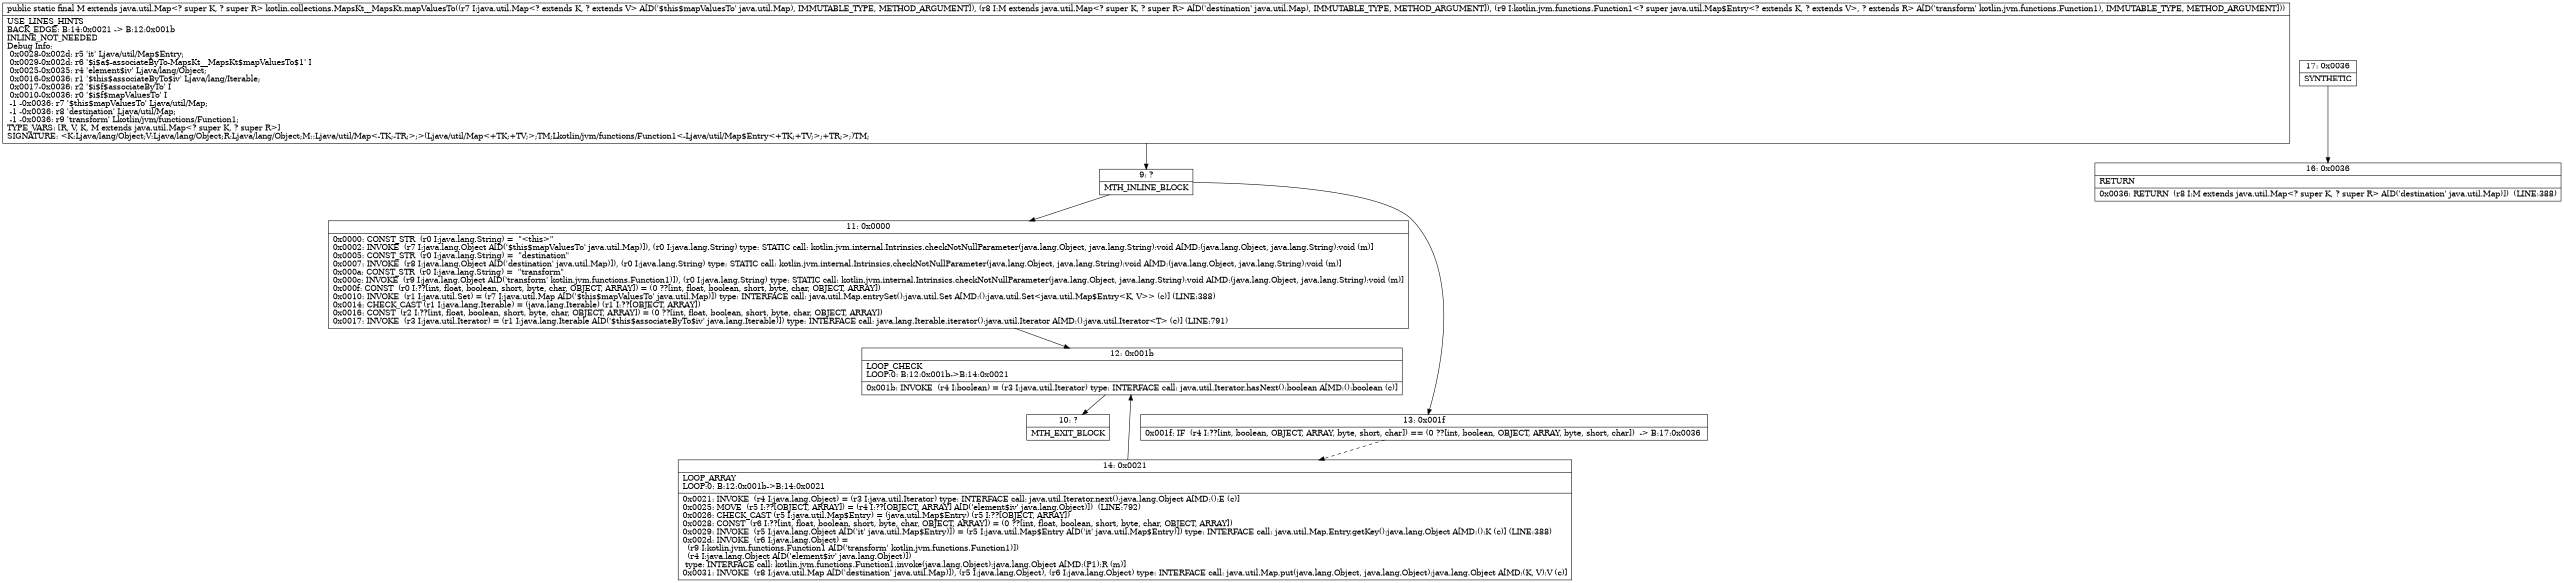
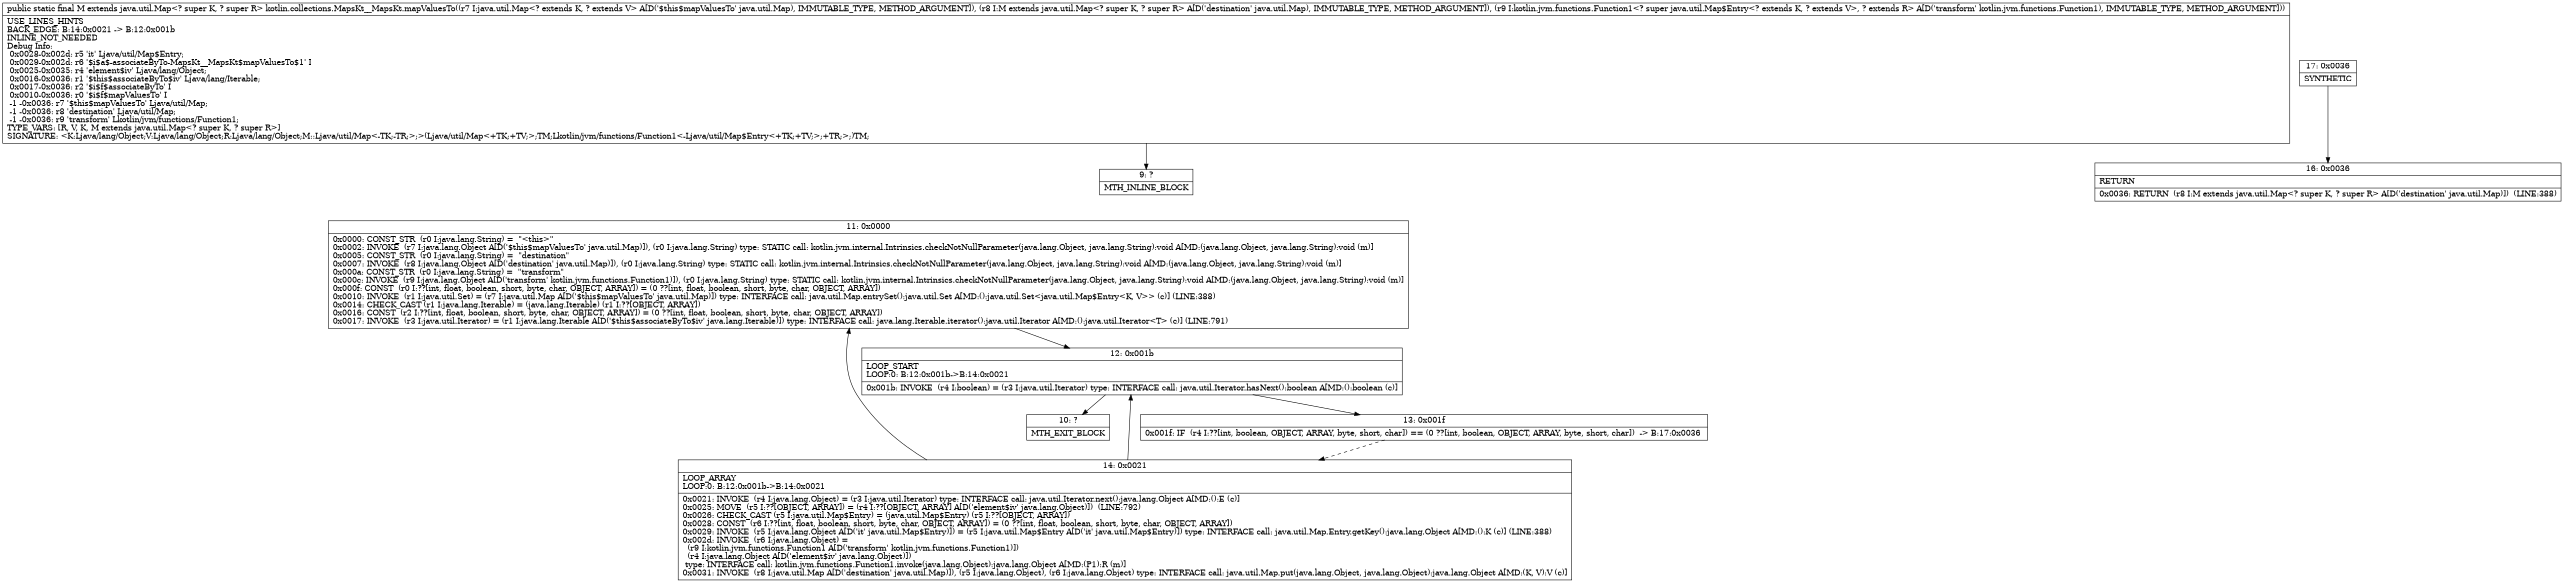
edge "9: ?" -> "11: 0x0000": now "14: 0x0021" -> "11: 0x0000"
edge "9: ?" -> "13: 0x001f": now "12: 0x001b" -> "13: 0x001f"
node "12: 0x001b": text "LOOP_CHECK" -> "LOOP_START"
